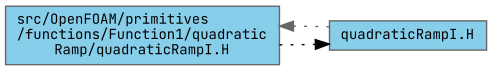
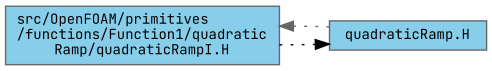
node "quadraticRampI.H": label "quadraticRampI.H" -> "quadraticRamp.H"
